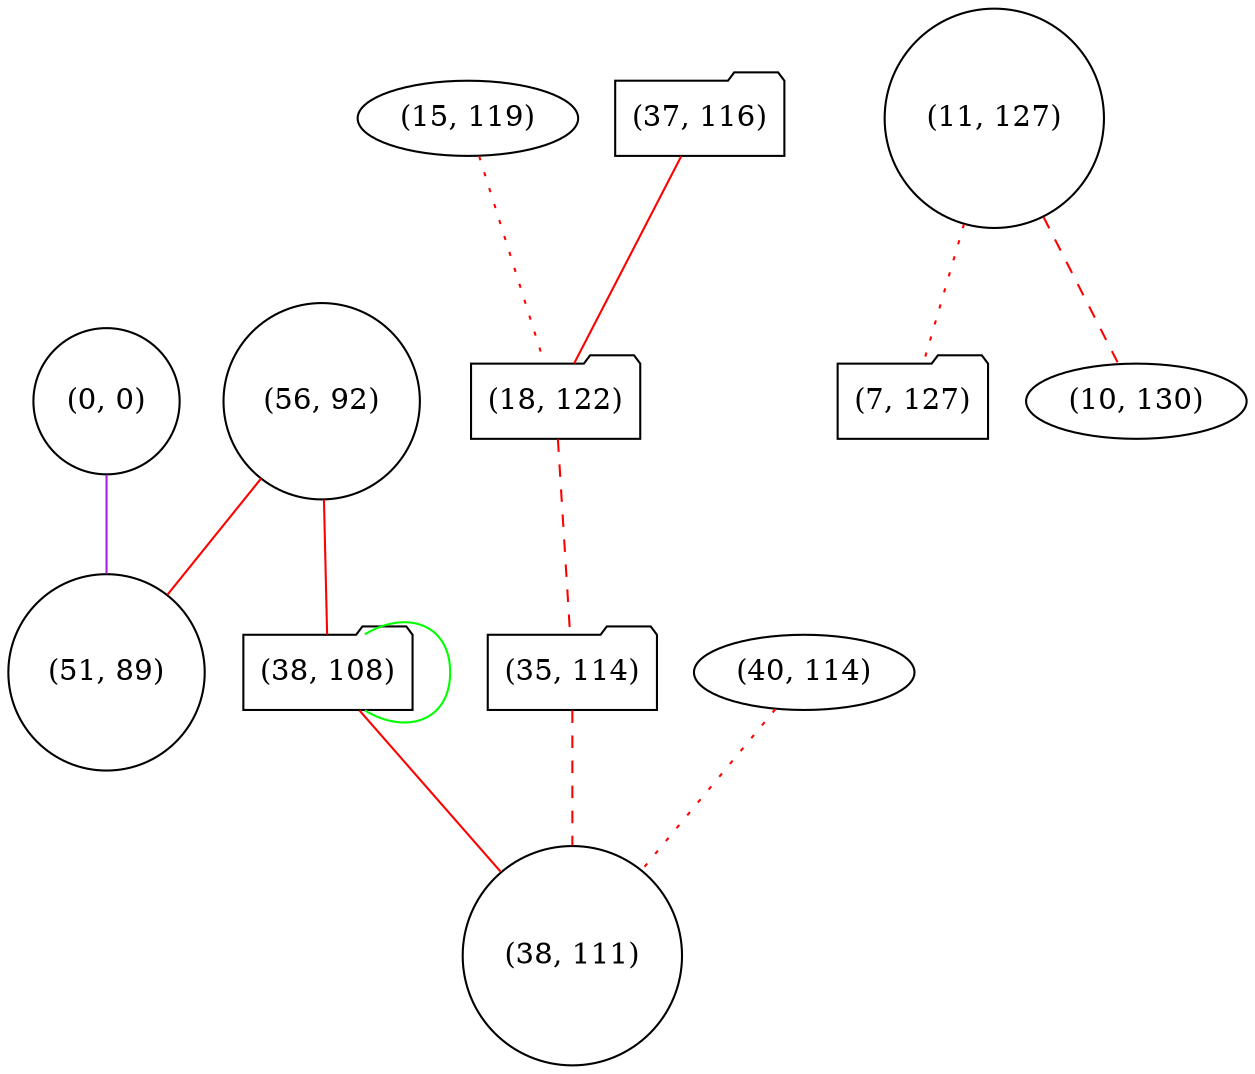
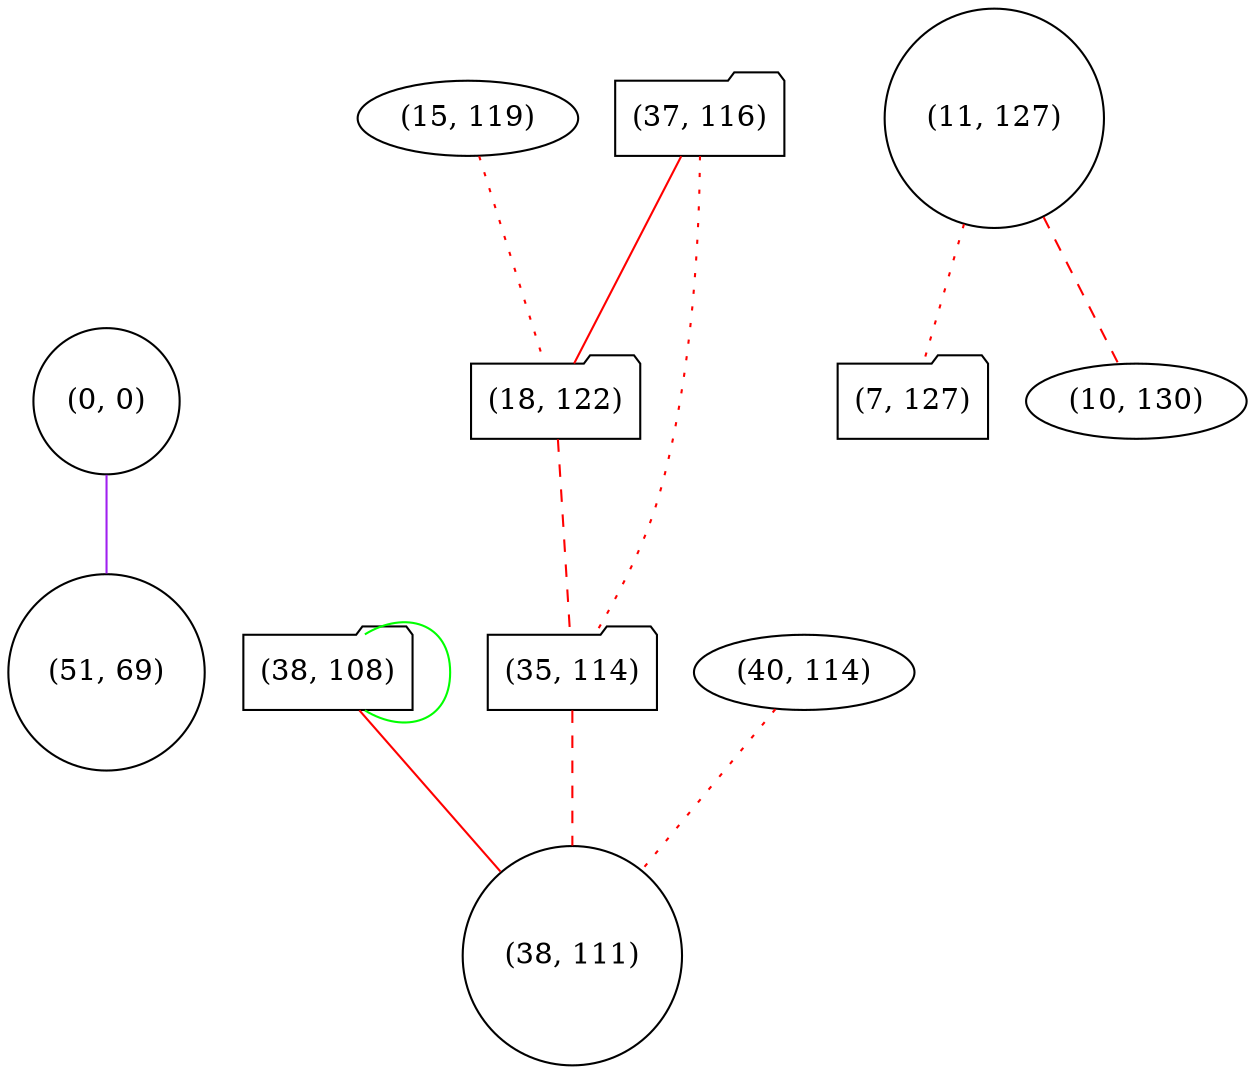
node "(56, 92)": removed
edge "(37, 116)" -- "(35, 114)": added
node "(51, 89)": label "(51, 89)" -> "(51, 69)"
